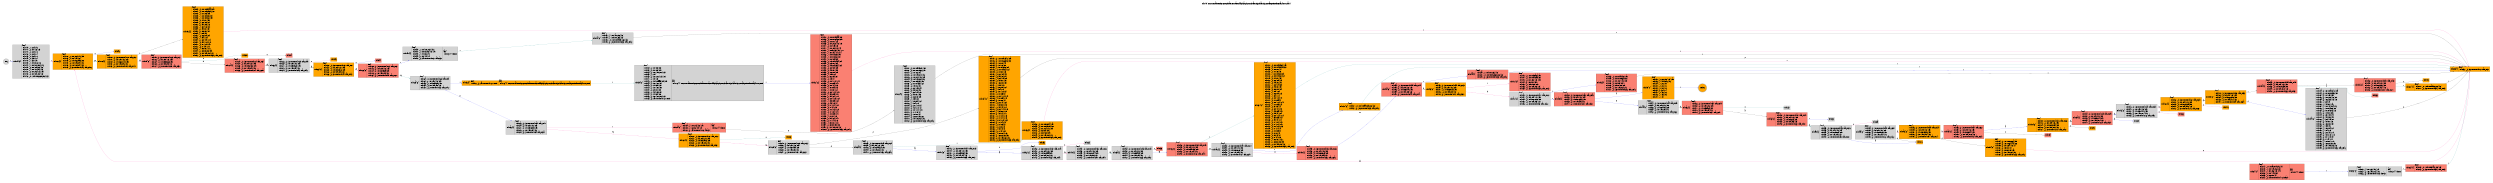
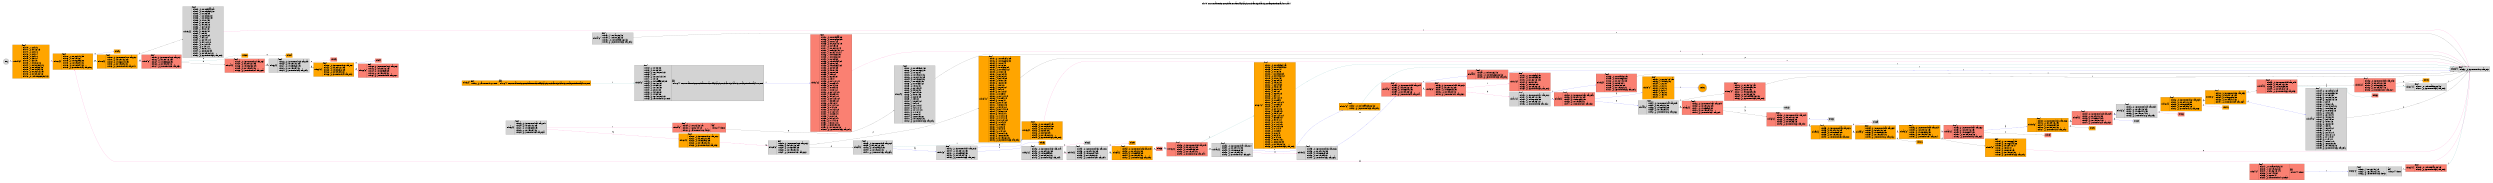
node "0x401ed2 [86]": fillcolor orange -> lightgrey
node "0x401d90 [23]": removed
node "0x40207a": fillcolor salmon -> orange
node "0x4024d5": fillcolor orange -> salmon
node "0x401790 [50]": fillcolor lightgrey -> orange
node "0x4025d6 [5]": fillcolor orange -> lightgrey
node "0x40188a [28]": removed
node "0x402007 [15]": fillcolor orange -> lightgrey
node "0x4019f6 [28]": fillcolor orange -> salmon
node "0x402016 [34]": added
edge "0x401b46 [28]" -> "0x401b62 [28]": removed, label "3"
node "0x401a9e [28]": fillcolor lightgrey -> orange
node "0x401aba [28]": fillcolor lightgrey -> orange
node "0x4022c2": removed
node "0x4020d0": added
edge "0x401a9e [28]" -> "0x401c16": now "0x401a9e [28]" -> "0x401aba [28]"
edge "0x401916 [28]" -> "0x401932 [28]": now "0x401916 [28]" -> "0x401d36 [30]"
node "0x40196a [28]": fillcolor lightgrey -> orange
edge "0x40196a [28]" -> "0x401986 [28]": now "0x402335" -> "0x401986 [28]"
node "0x4019be [28]": fillcolor salmon -> lightgrey
